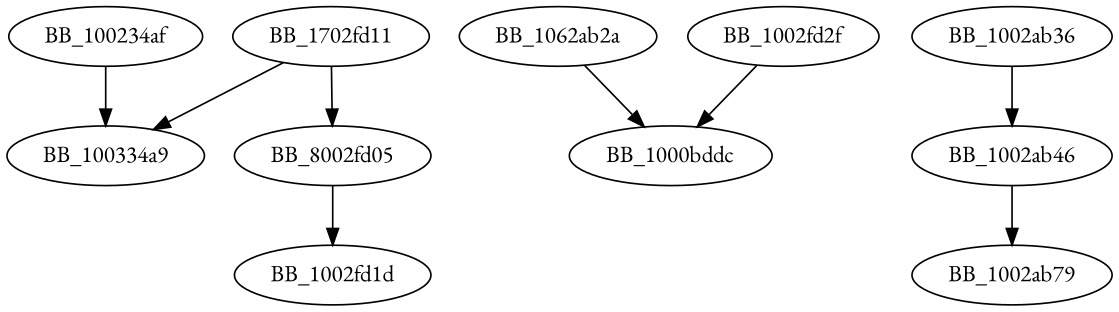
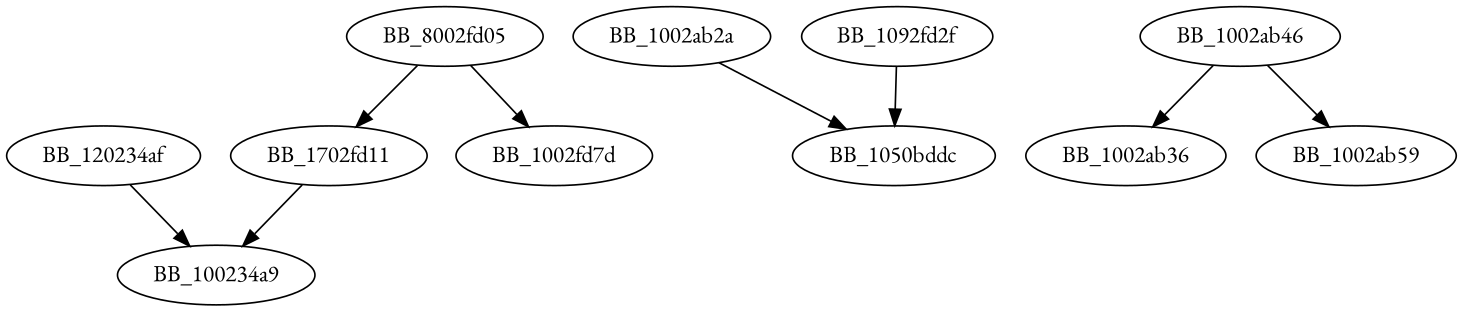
node "BB_100234af": label "BB_100234af" -> "BB_120234af"
node "BB_1062ab2a": label "BB_1062ab2a" -> "BB_1002ab2a"
node "BB_1002fd2f": label "BB_1002fd2f" -> "BB_1092fd2f"
edge "BB_1702fd11" -> "BB_8002fd05": reversed
edge "BB_1002ab36" -> "BB_1002ab46": reversed
node "BB_100334a9": label "BB_100334a9" -> "BB_100234a9"
node "BB_1000bddc": label "BB_1000bddc" -> "BB_1050bddc"
node "BB_1002fd1d": label "BB_1002fd1d" -> "BB_1002fd7d"
node "BB_1002ab79": label "BB_1002ab79" -> "BB_1002ab59"
